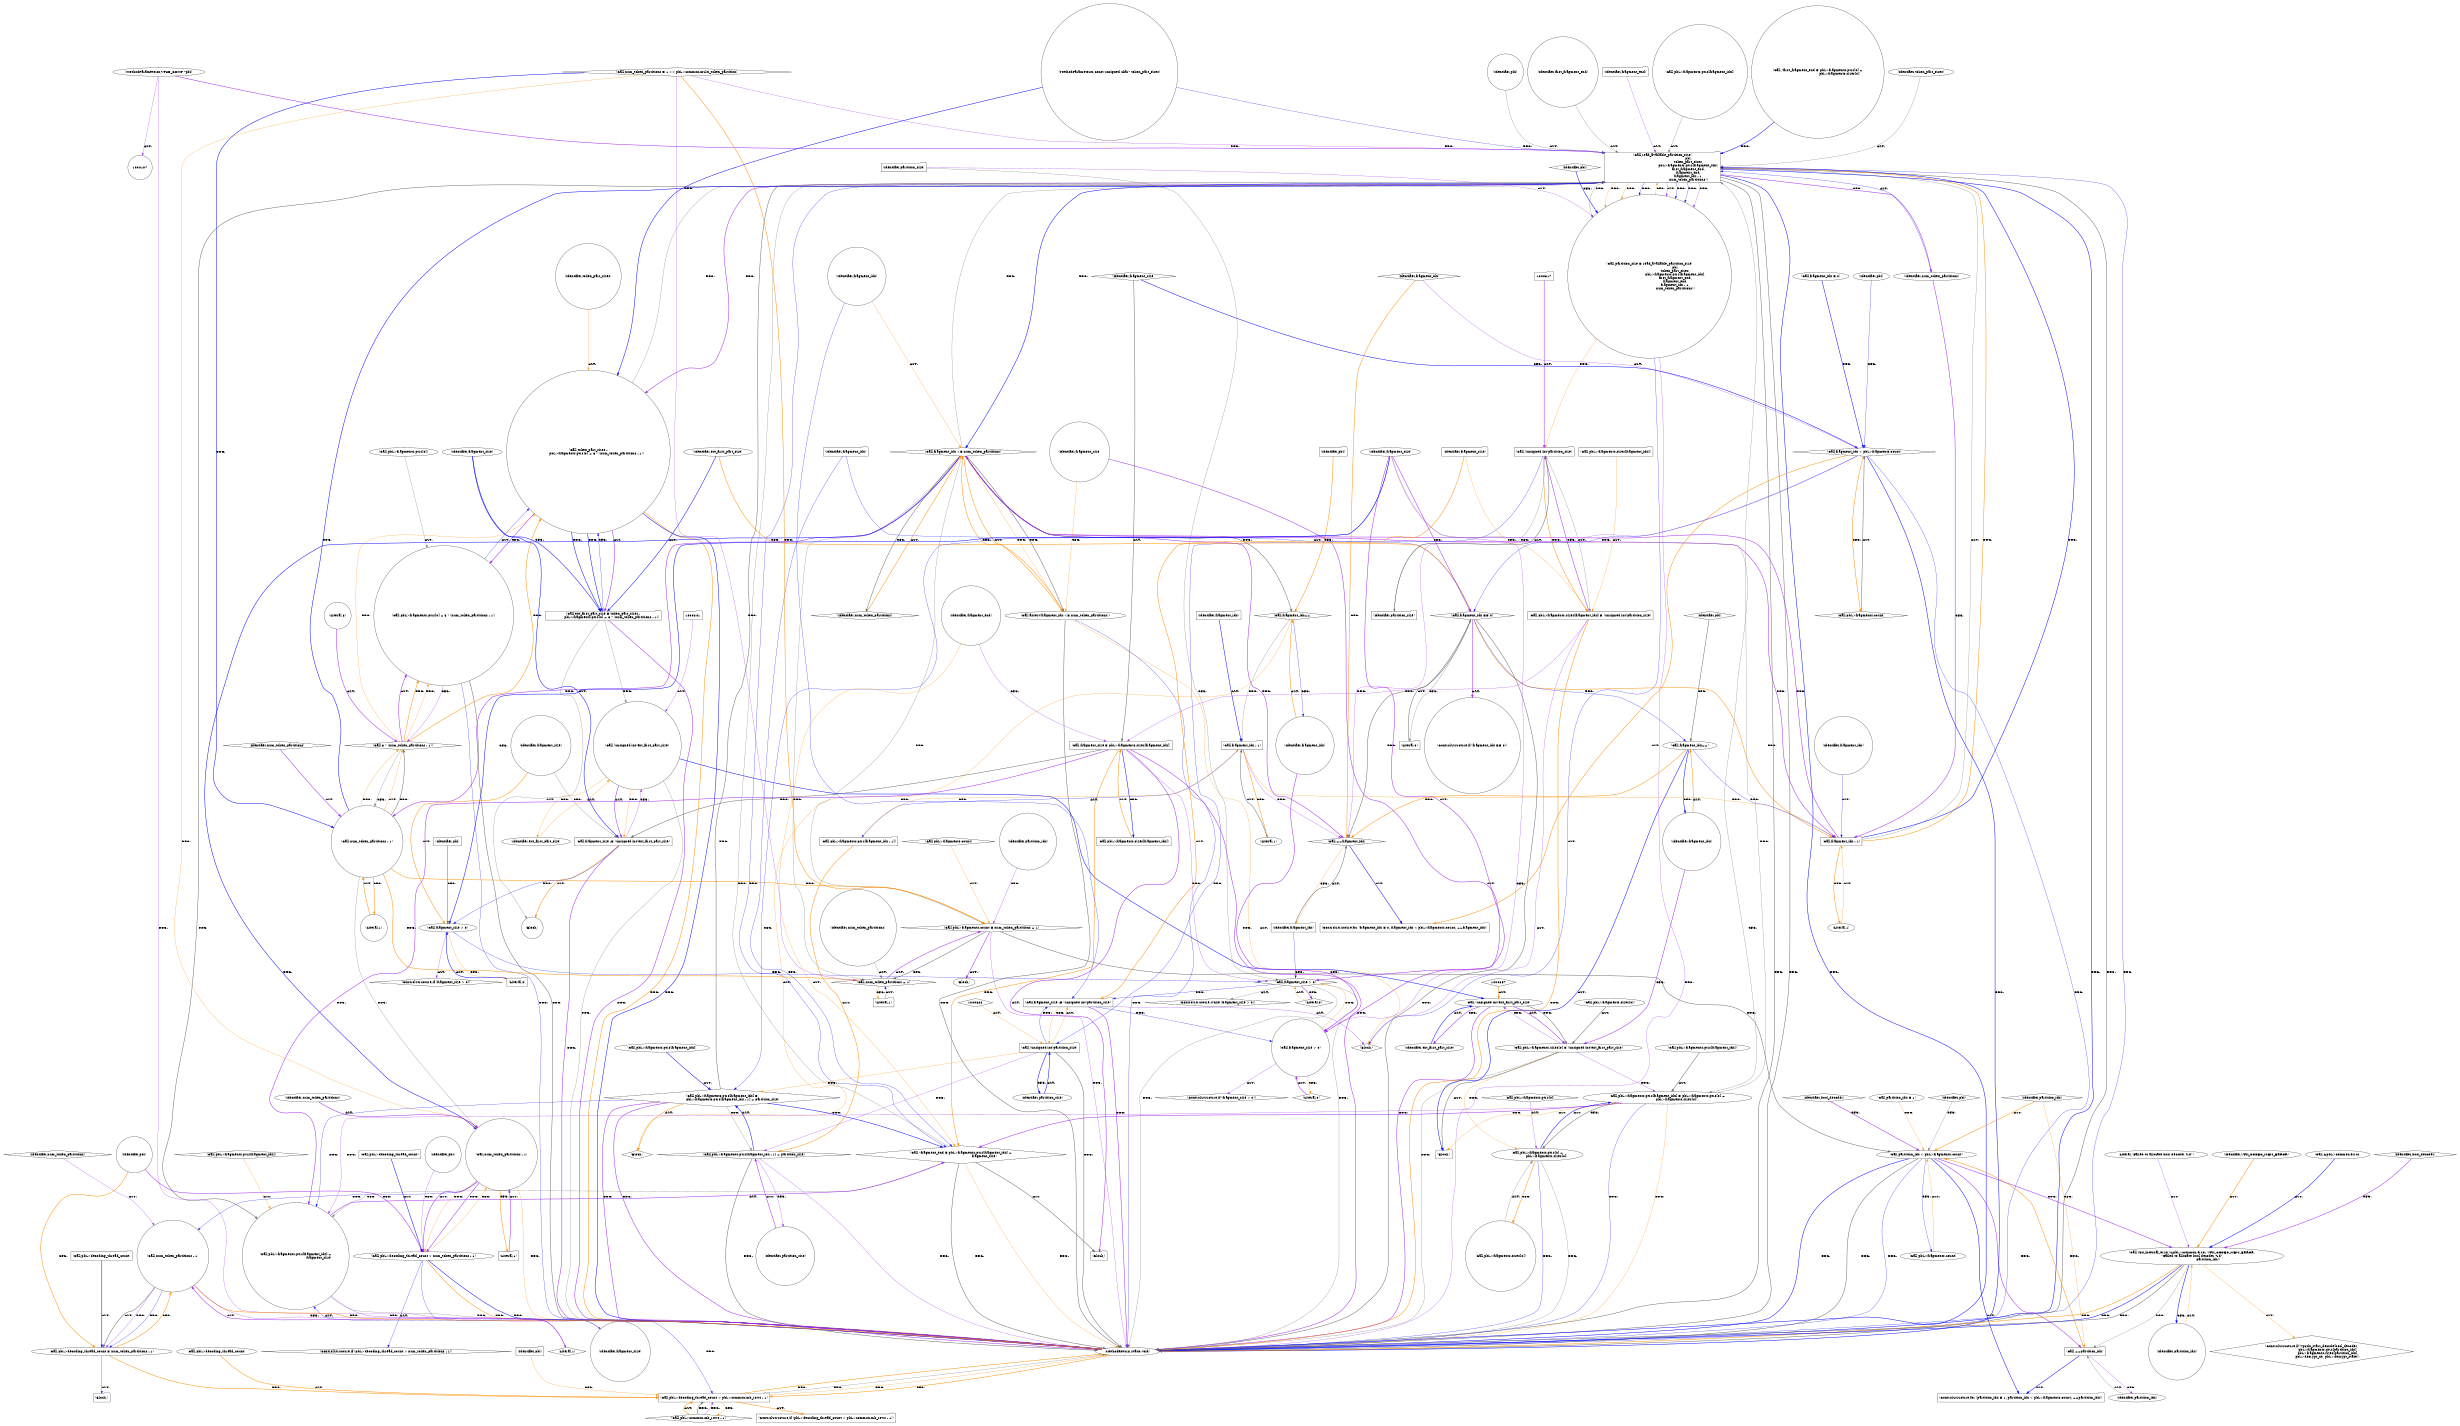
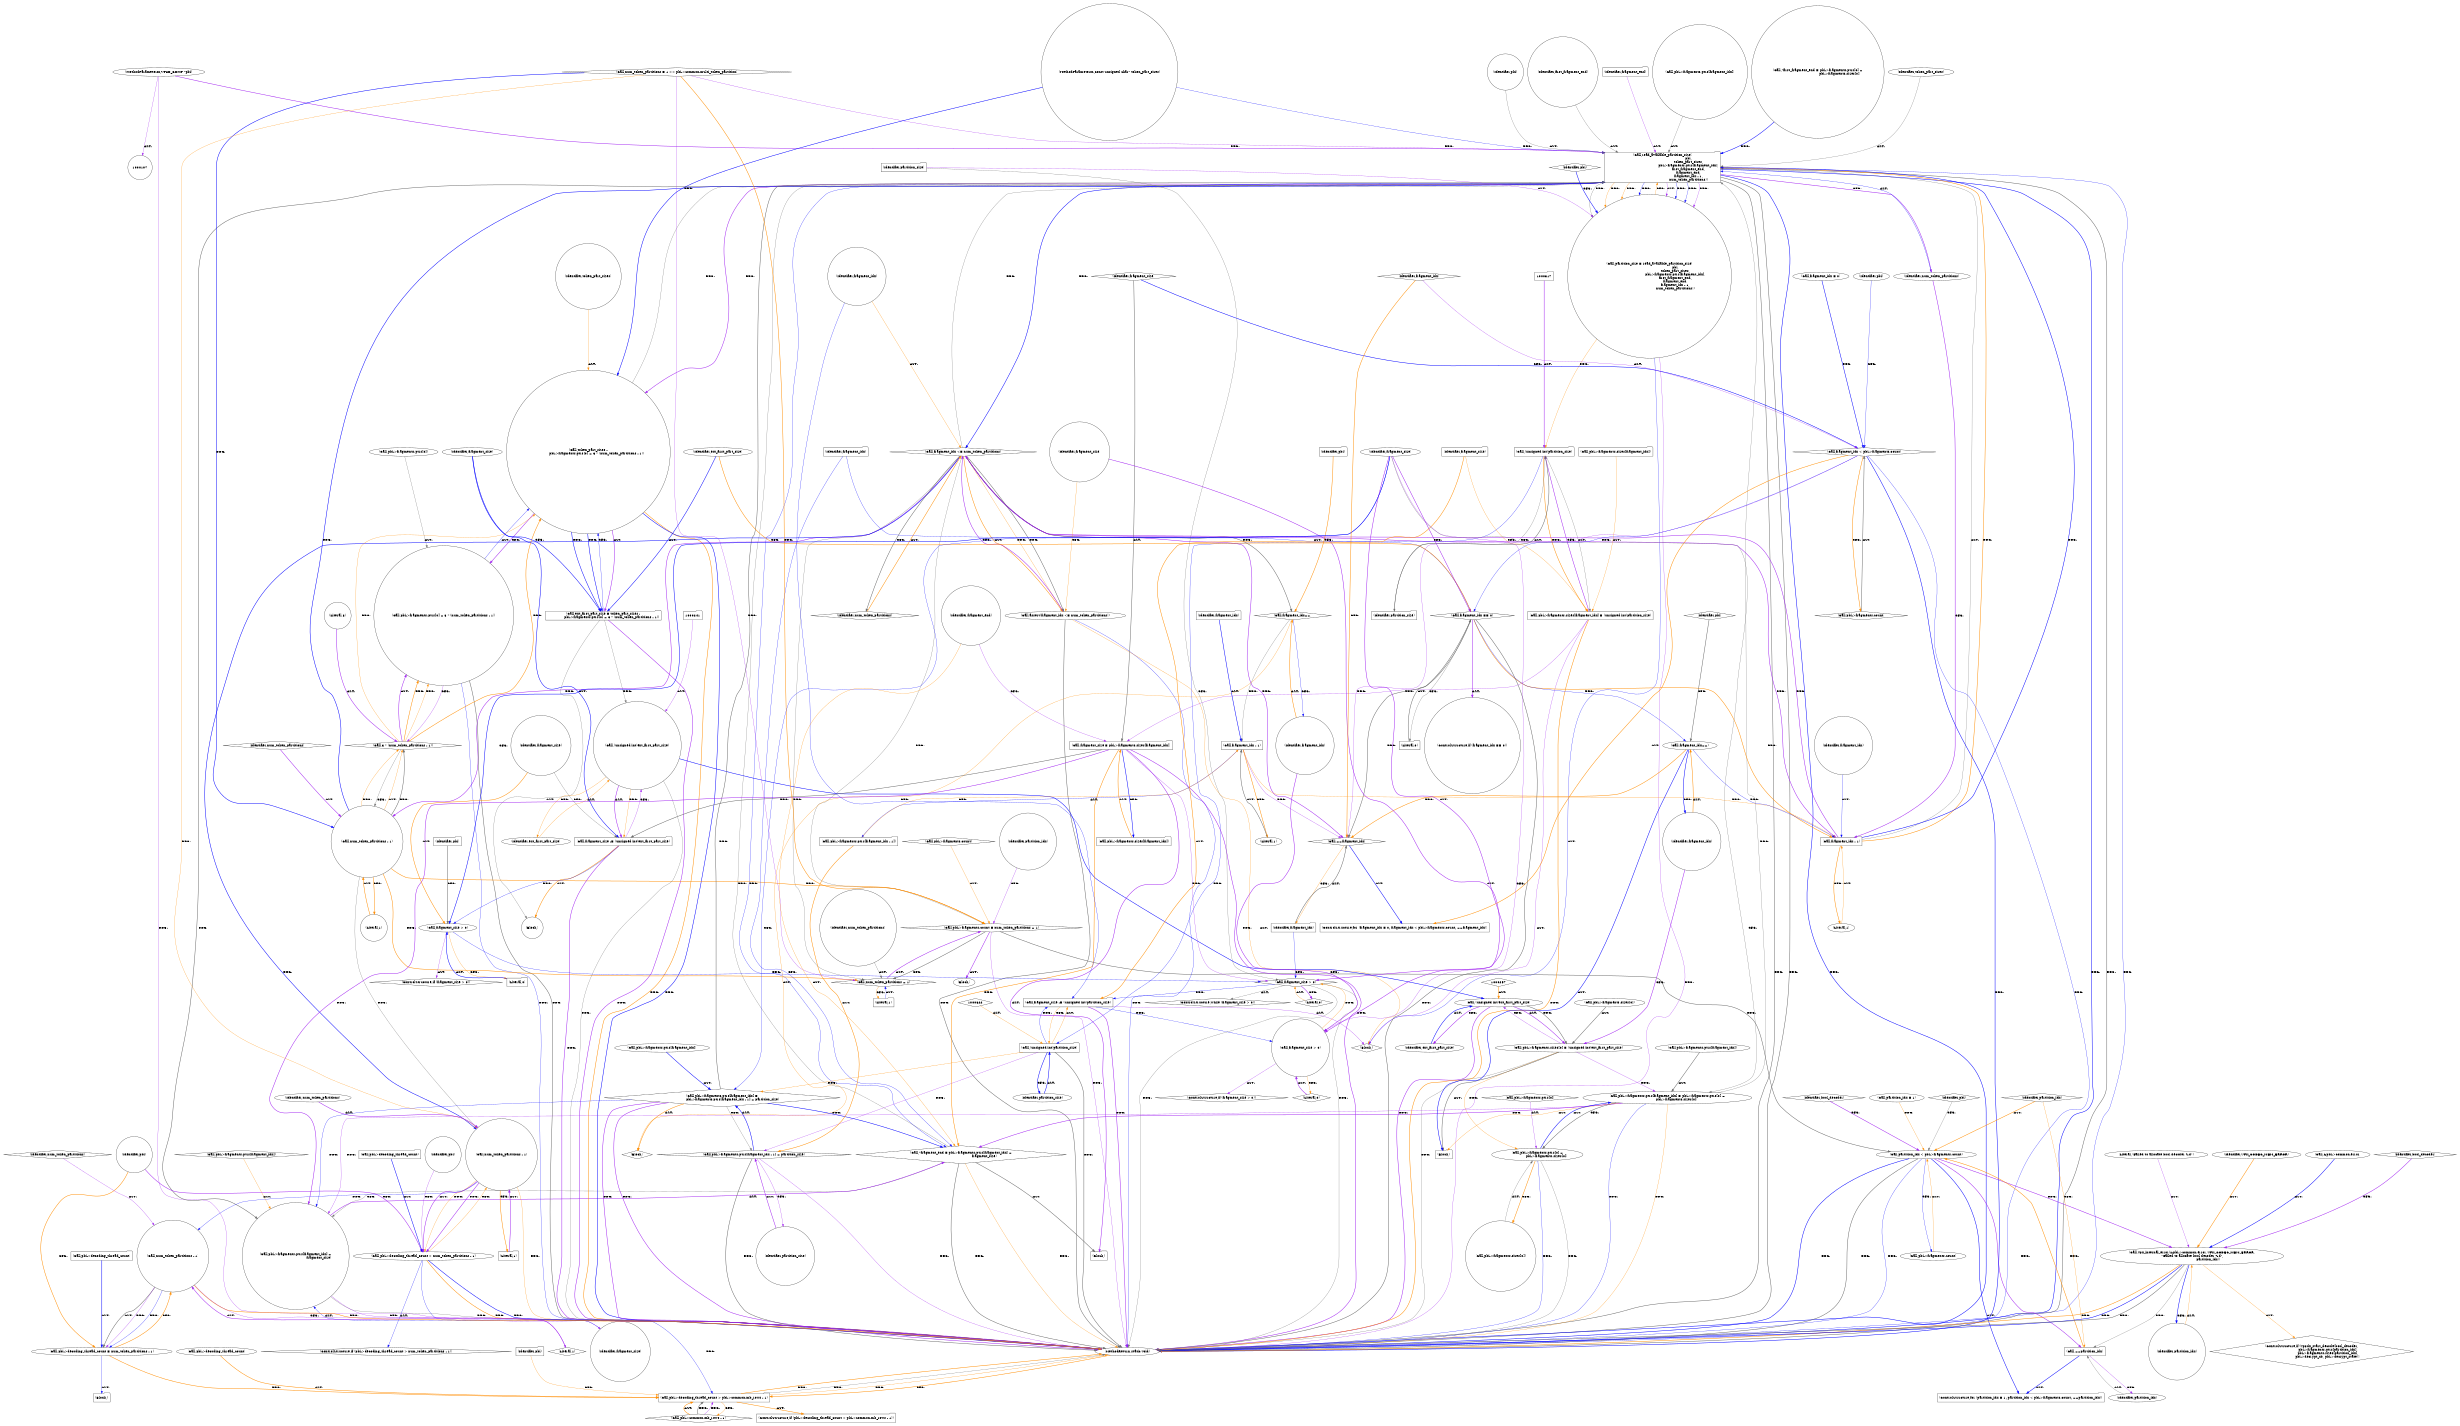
edge "(Call,assert(fragment_idx <= num_token_partitions))" -> "(Call,fragment_idx <= num_token_partitions)": color darkorange -> purple
